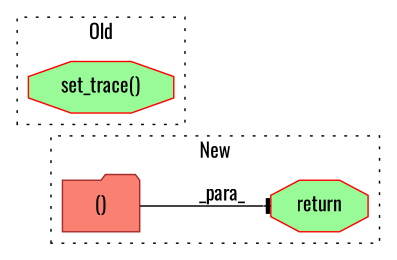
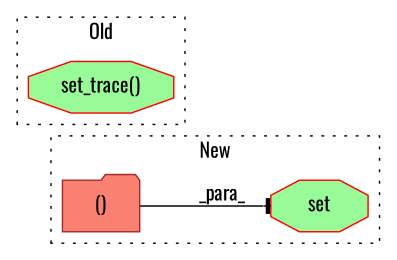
node "return": label "return" -> "set"
